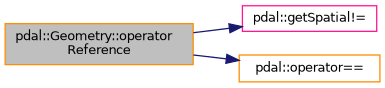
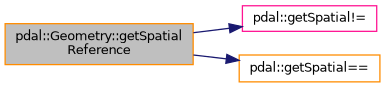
node "pdal::Geometry::operator Reference": label "pdal::Geometry::operator Reference" -> "pdal::Geometry::getSpatial Reference"
node "pdal::operator==": label "pdal::operator==" -> "pdal::getSpatial=="
